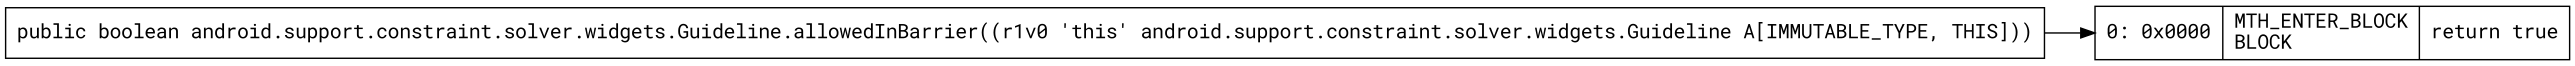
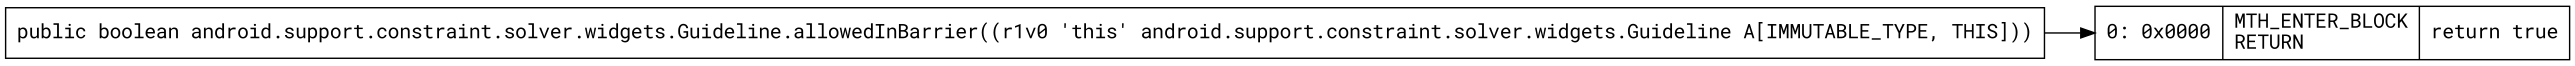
node "0: 0x0000": text "BLOCK" -> "RETURN"
